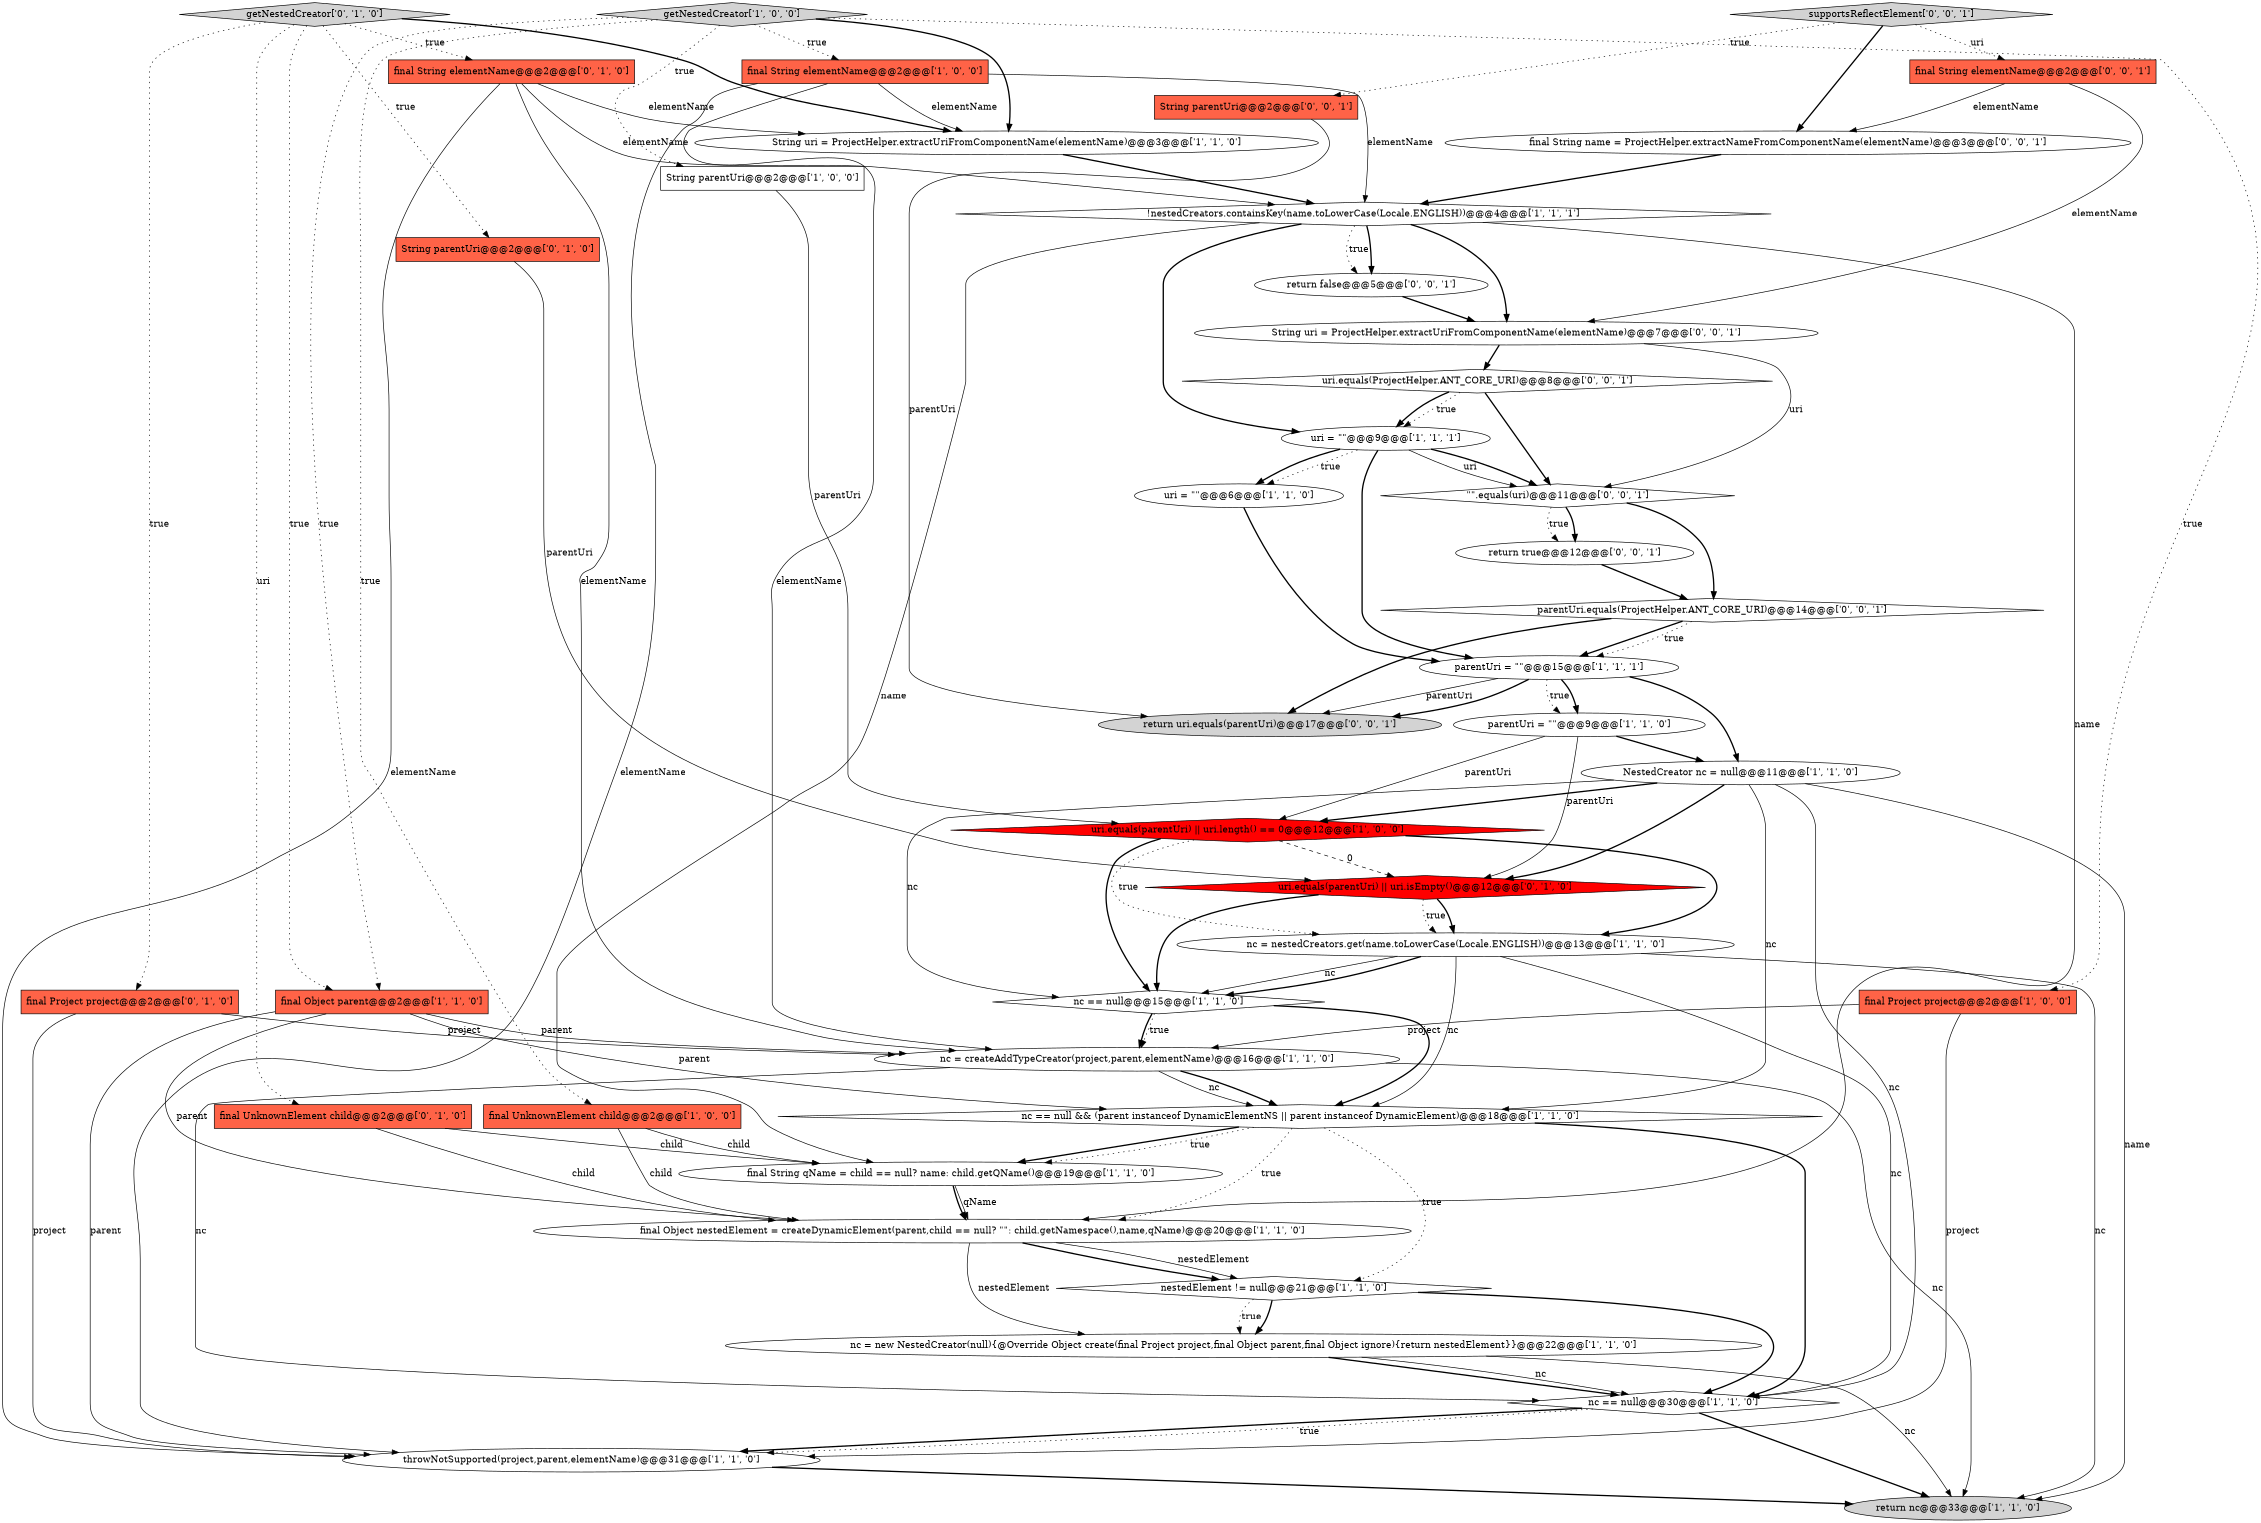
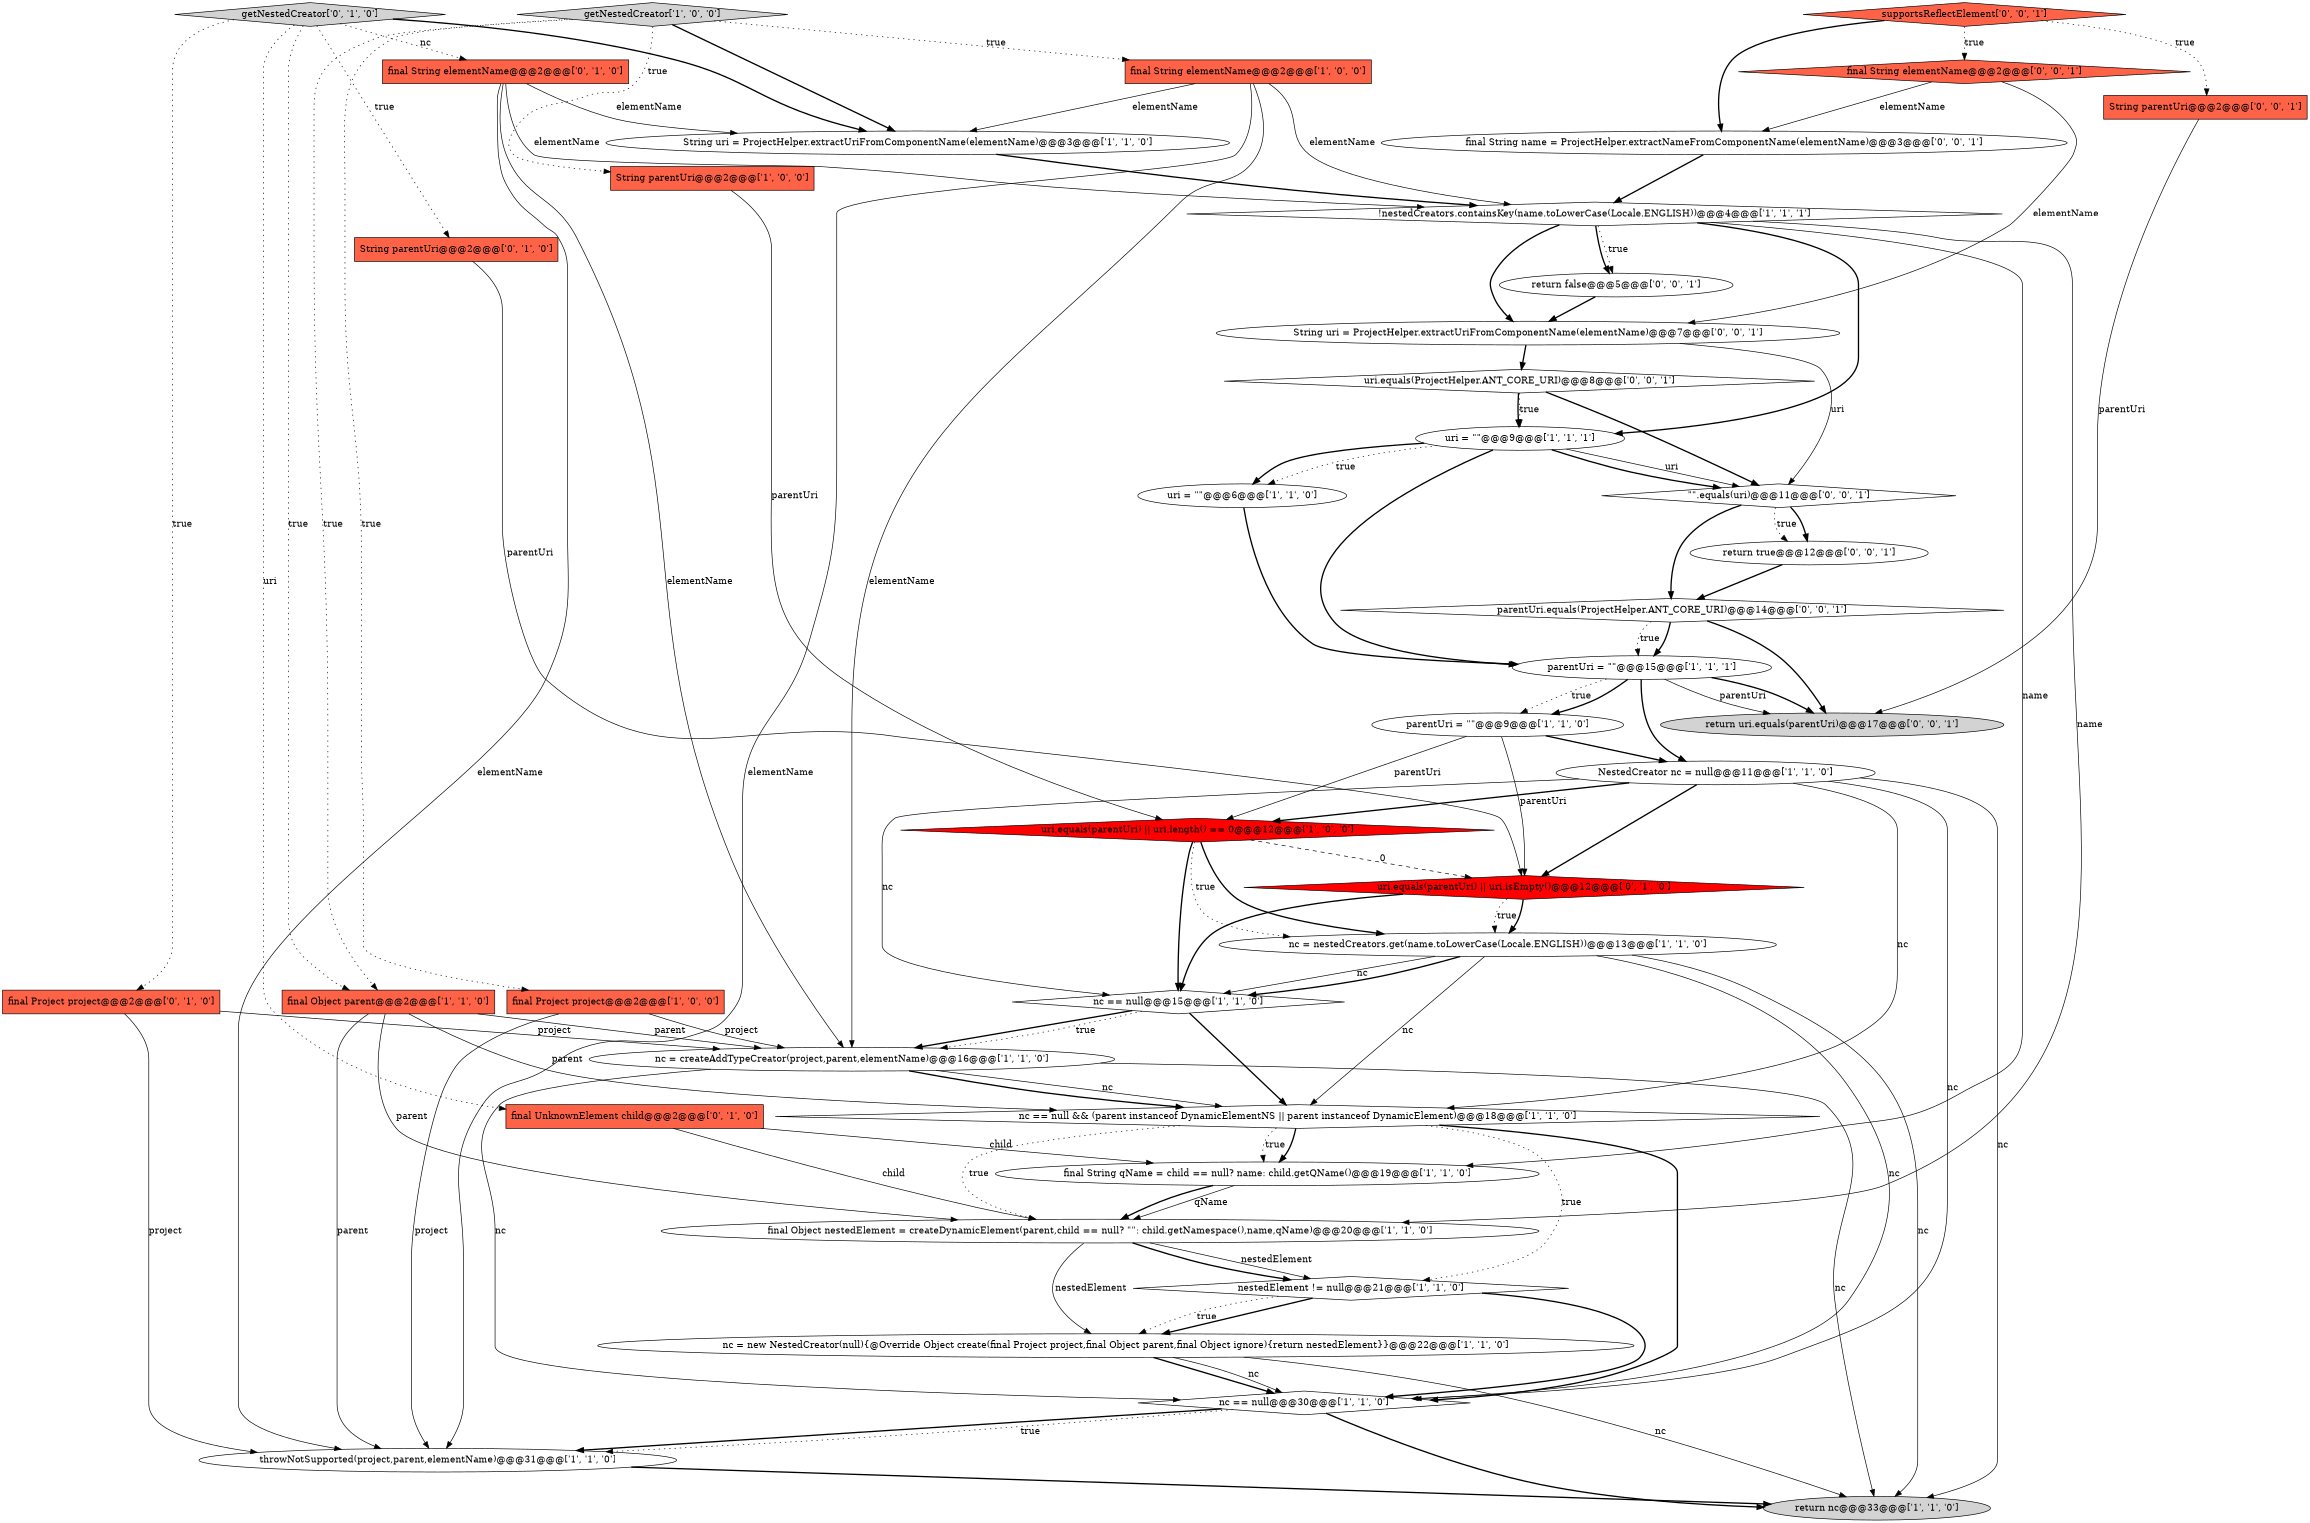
node "supportsReflectElement['0', '0', '1']": fillcolor lightgray -> tomato
edge "getNestedCreator['0', '1', '0']" -> "final String elementName@@@2@@@['0', '1', '0']": label "true" -> "nc"
edge "supportsReflectElement['0', '0', '1']" -> "final String elementName@@@2@@@['0', '0', '1']": label "uri" -> "true"
node "final String elementName@@@2@@@['0', '0', '1']": shape box -> diamond
node "String parentUri@@@2@@@['1', '0', '0']": fillcolor white -> tomato
node "final UnknownElement child@@@2@@@['1', '0', '0']": removed
edge "NestedCreator nc = null@@@11@@@['1', '1', '0']" -> "return nc@@@33@@@['1', '1', '0']": label "name" -> "nc"
